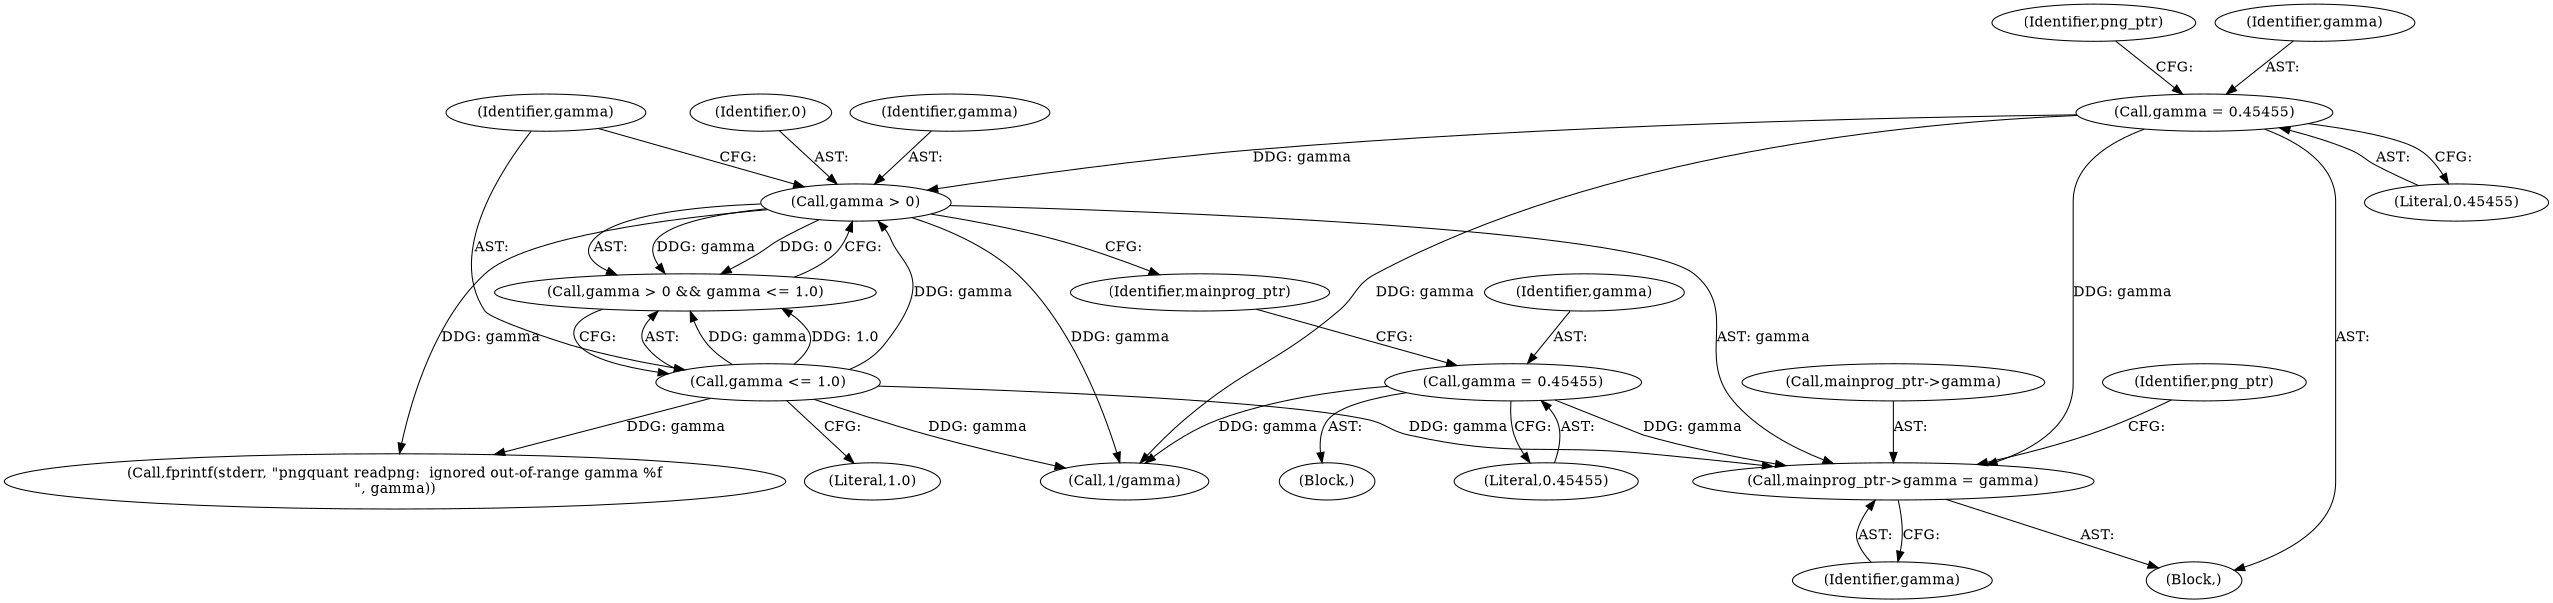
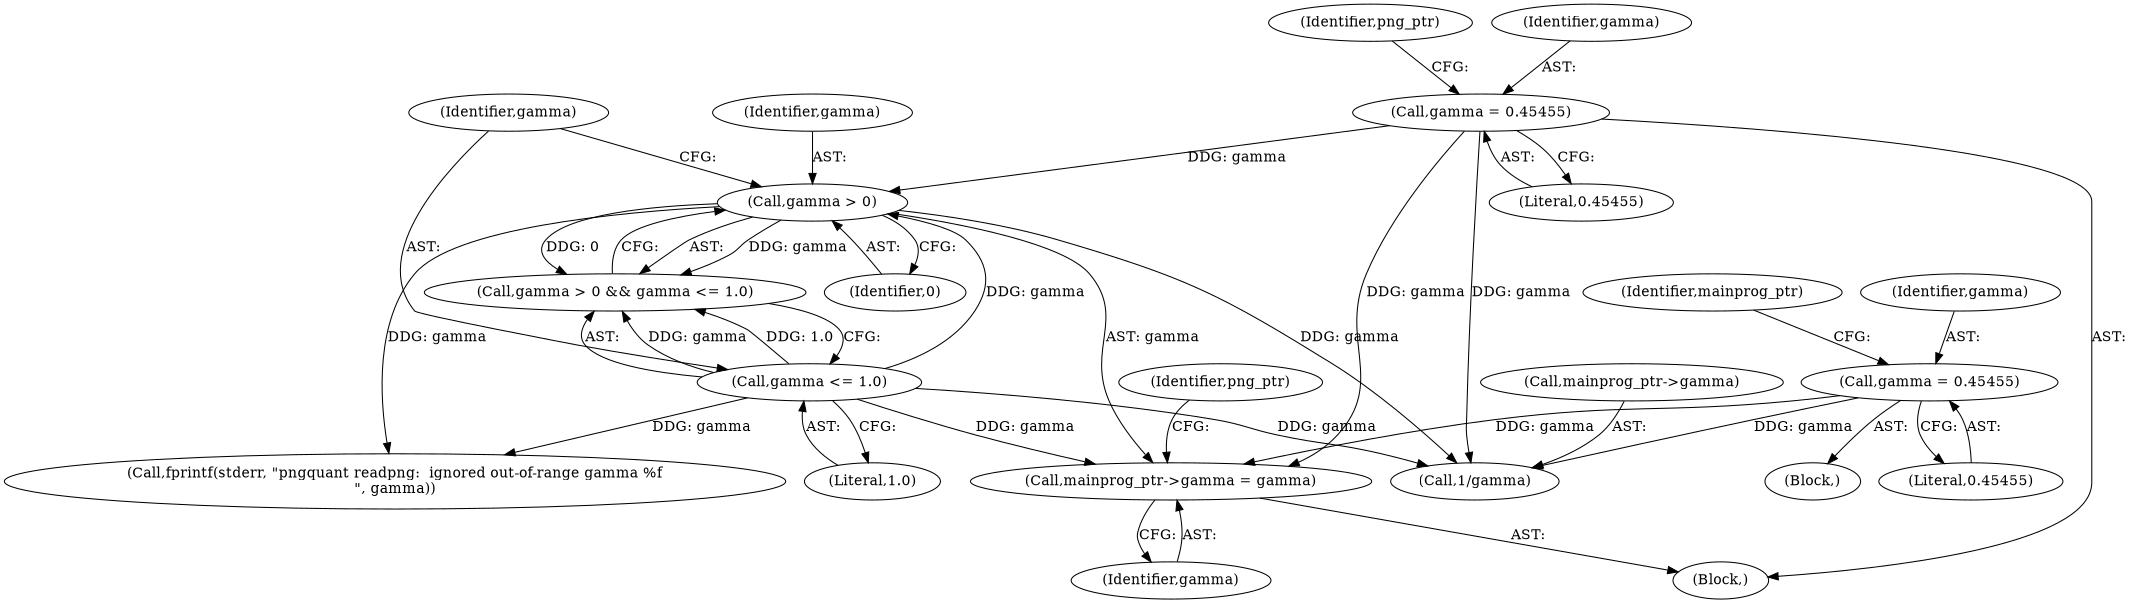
edge "(Call,gamma > 0)" -> "(Identifier,mainprog_ptr)": now "(Call,gamma > 0)" -> "(Identifier,0)"
edge "(Call,mainprog_ptr->gamma)" -> "(Call,mainprog_ptr->gamma = gamma)": now "(Call,mainprog_ptr->gamma)" -> "(Call,1/gamma)"
edge "(Literal,1.0)" -> "(Call,gamma <= 1.0)": added, label "AST:"
